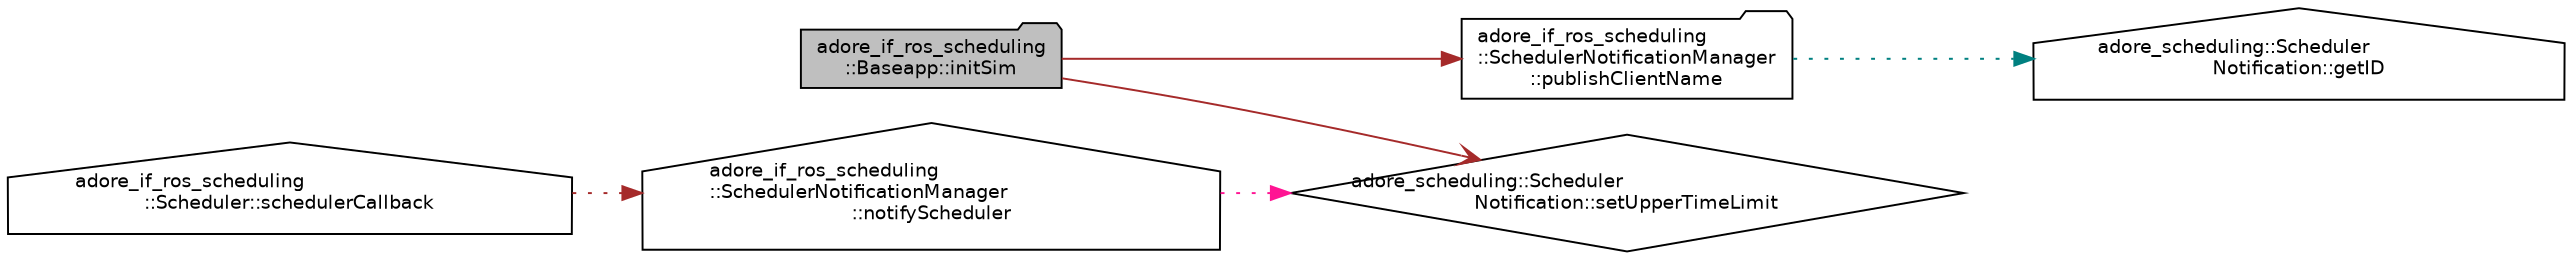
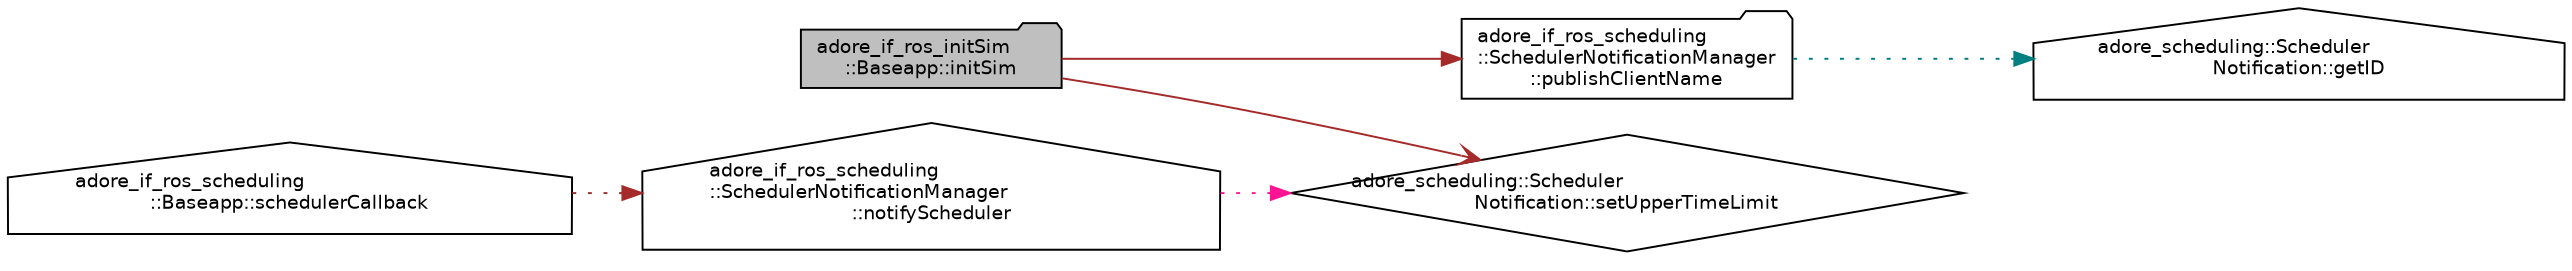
node "adore_if_ros_scheduling ::Baseapp::initSim": label "adore_if_ros_scheduling ::Baseapp::initSim" -> "adore_if_ros_initSim ::Baseapp::initSim"
node "adore_if_ros_scheduling ::Scheduler::schedulerCallback": label "adore_if_ros_scheduling ::Scheduler::schedulerCallback" -> "adore_if_ros_scheduling ::Baseapp::schedulerCallback"
